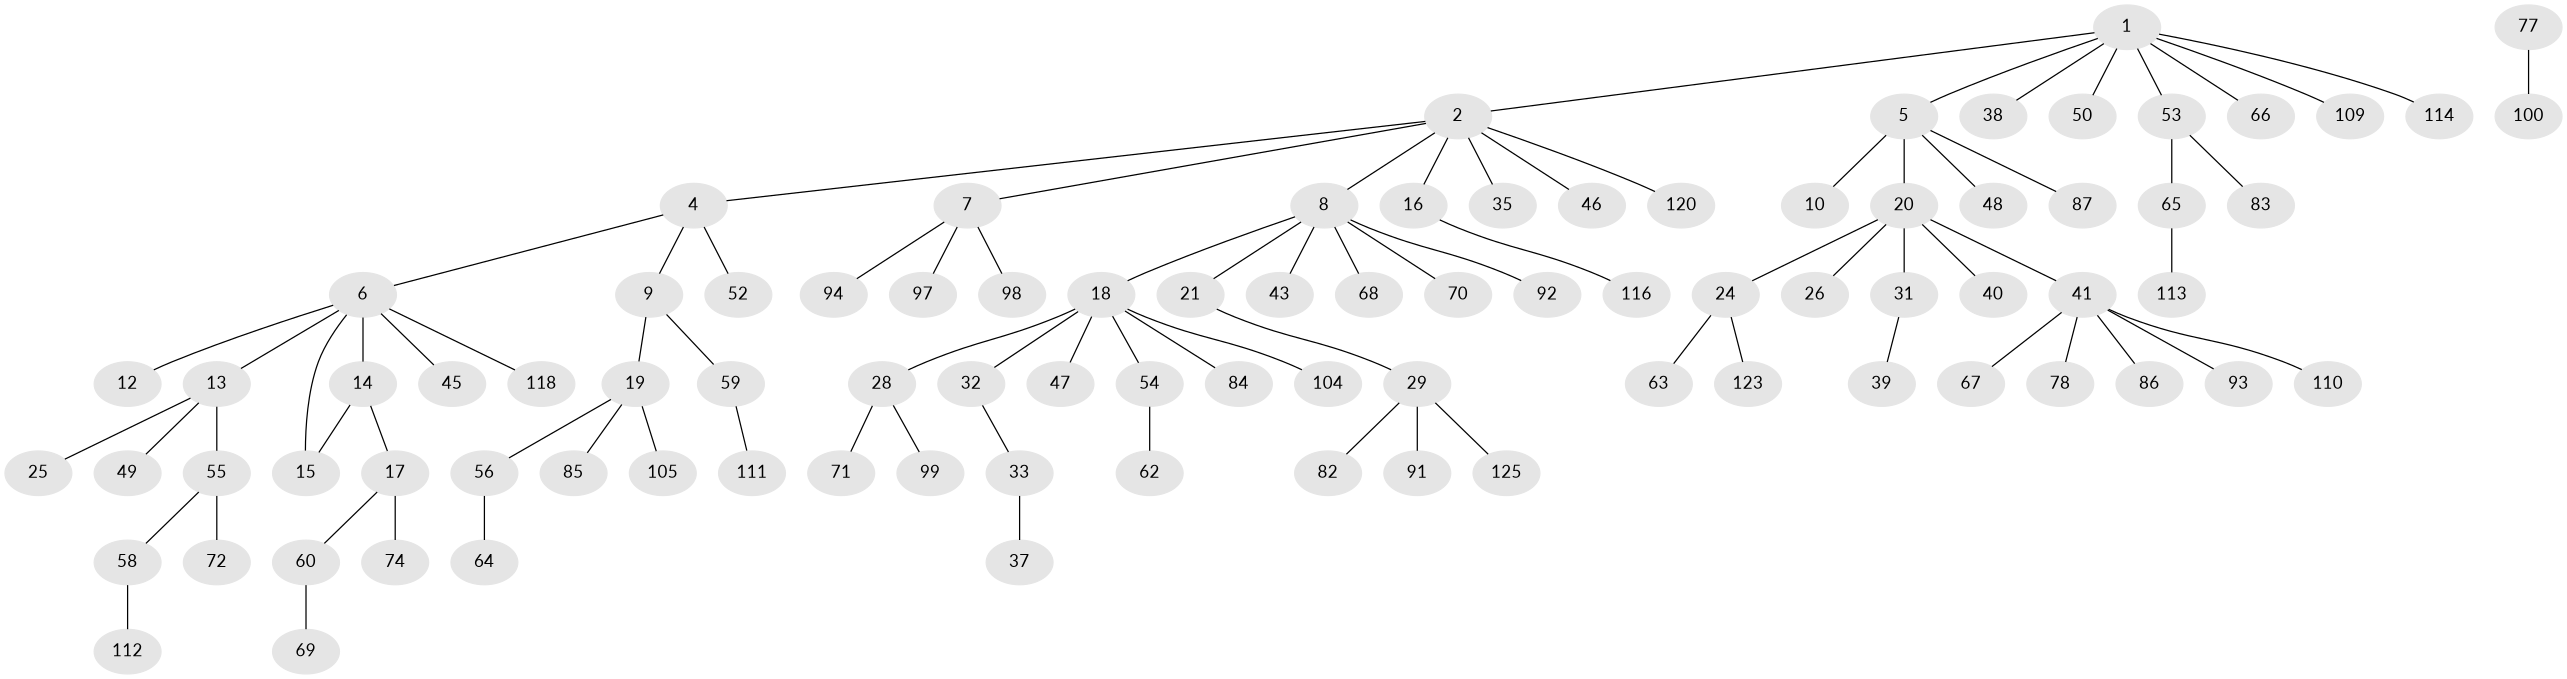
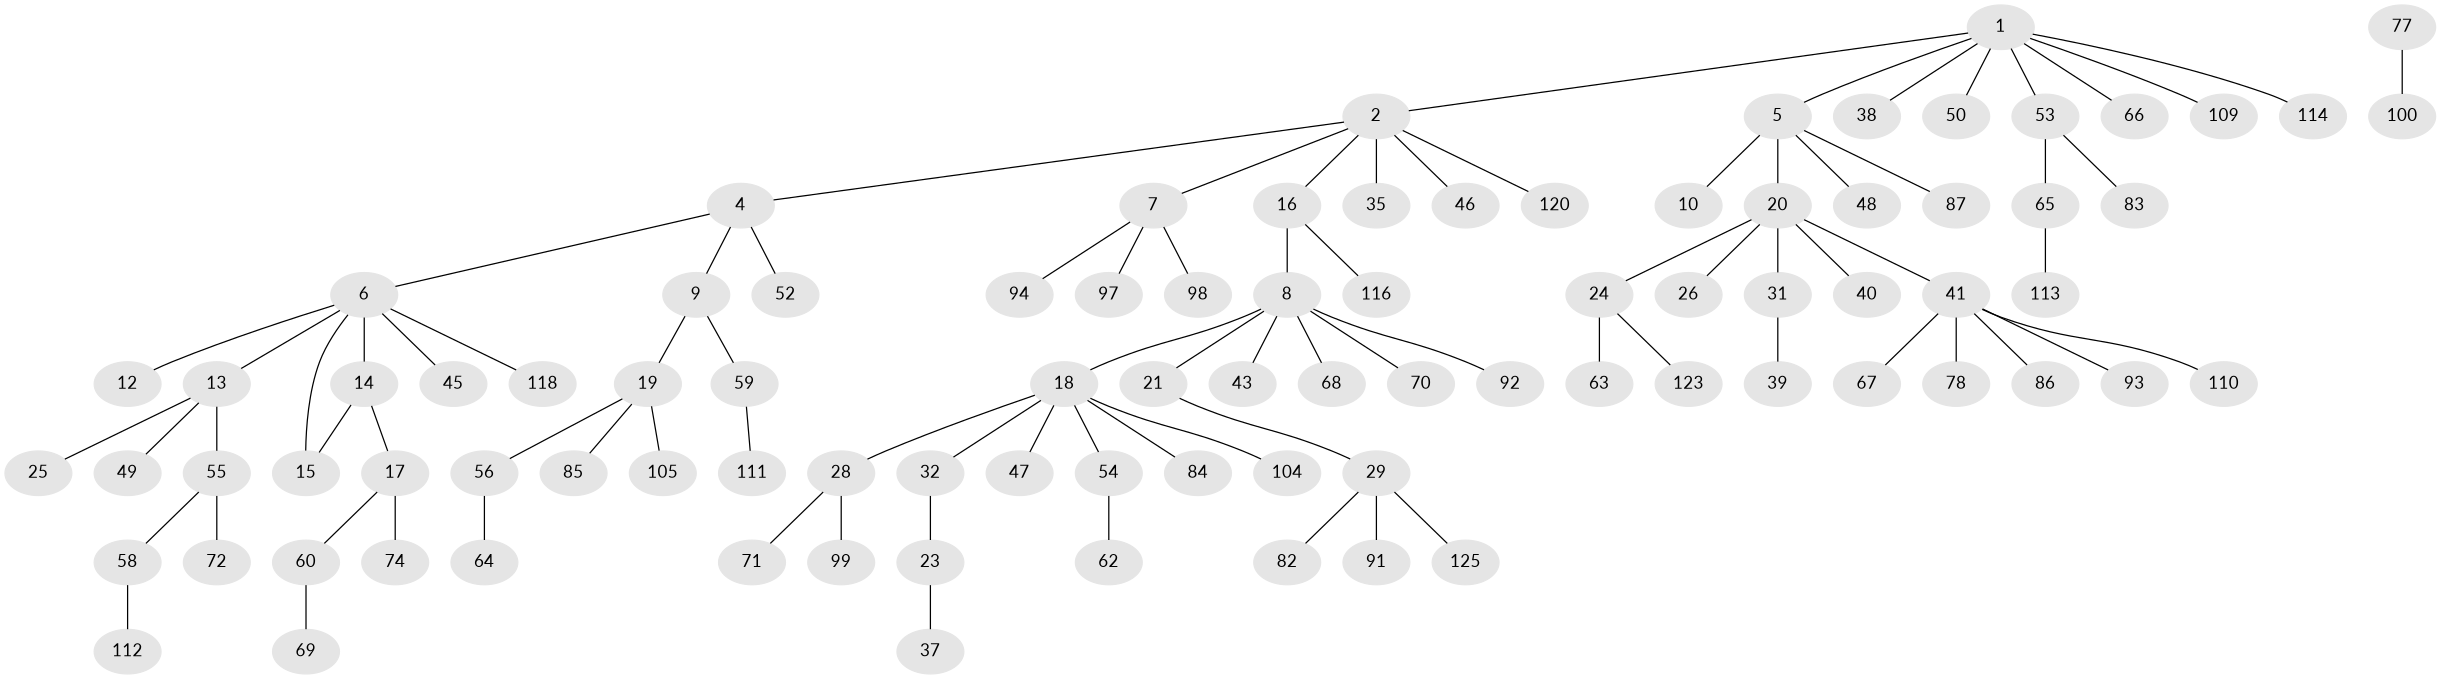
edge "2" -- "8": now "16" -- "8"
node "33": label "33" -> "23"
